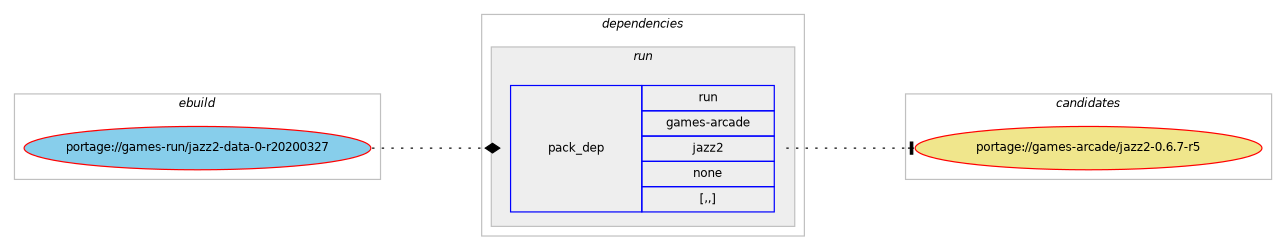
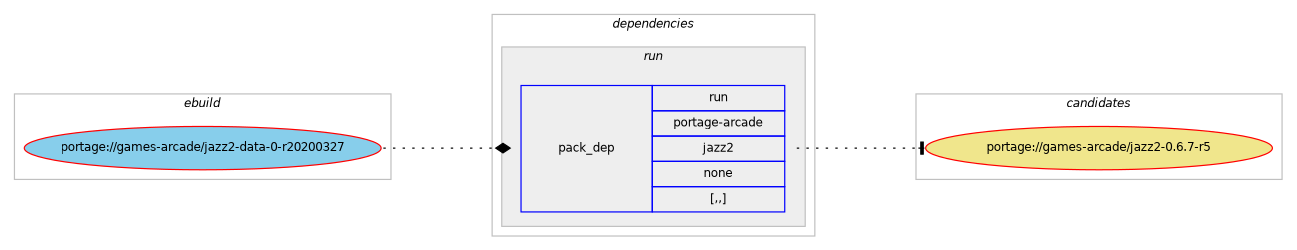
node "pack_dep": text "games-arcade" -> "portage-arcade"
node "portage://games-run/jazz2-data-0-r20200327": label "portage://games-run/jazz2-data-0-r20200327" -> "portage://games-arcade/jazz2-data-0-r20200327"
